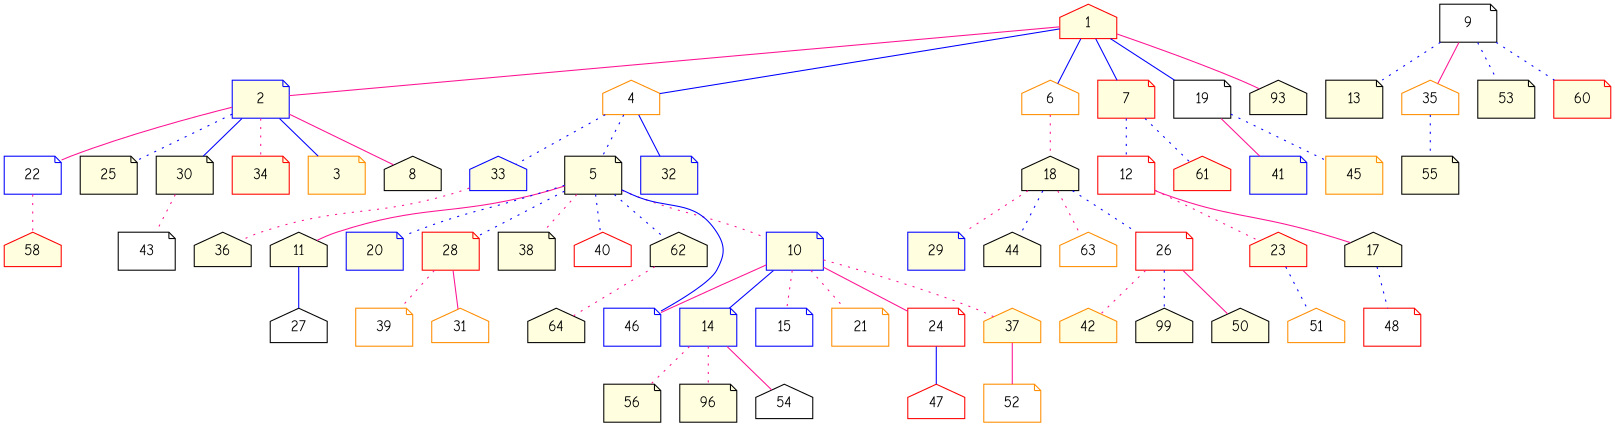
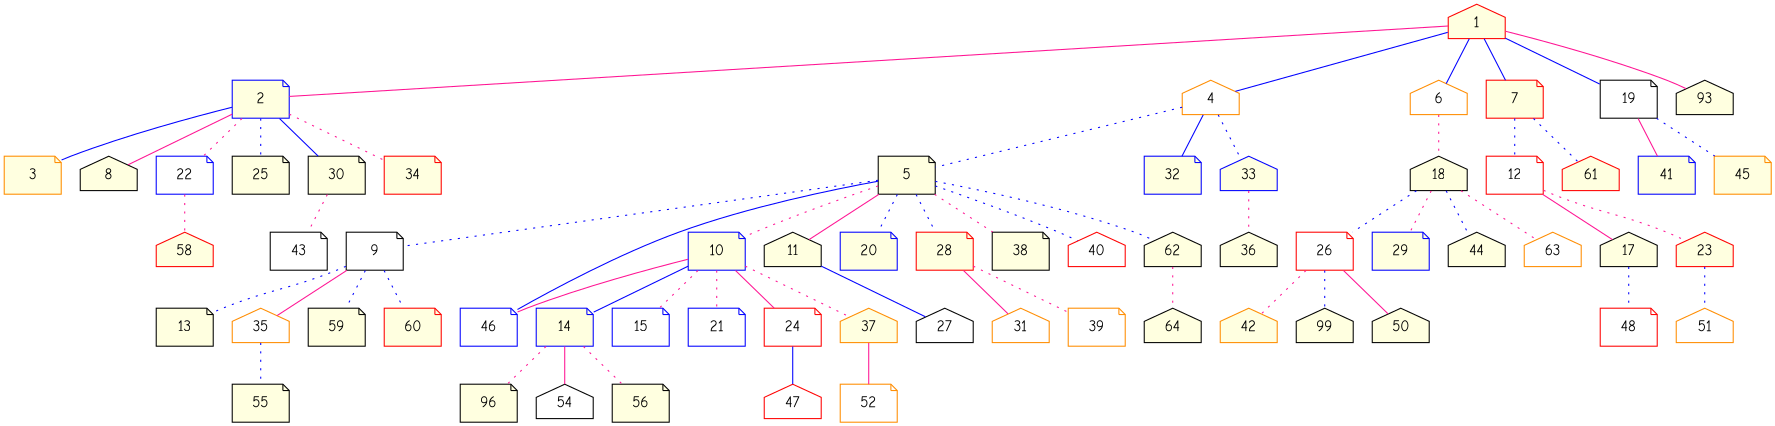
node "53": label "53" -> "59"
edge "2" -- "22": style solid -> dotted
edge "5" -- "9": added
node "21": color darkorange -> blue
